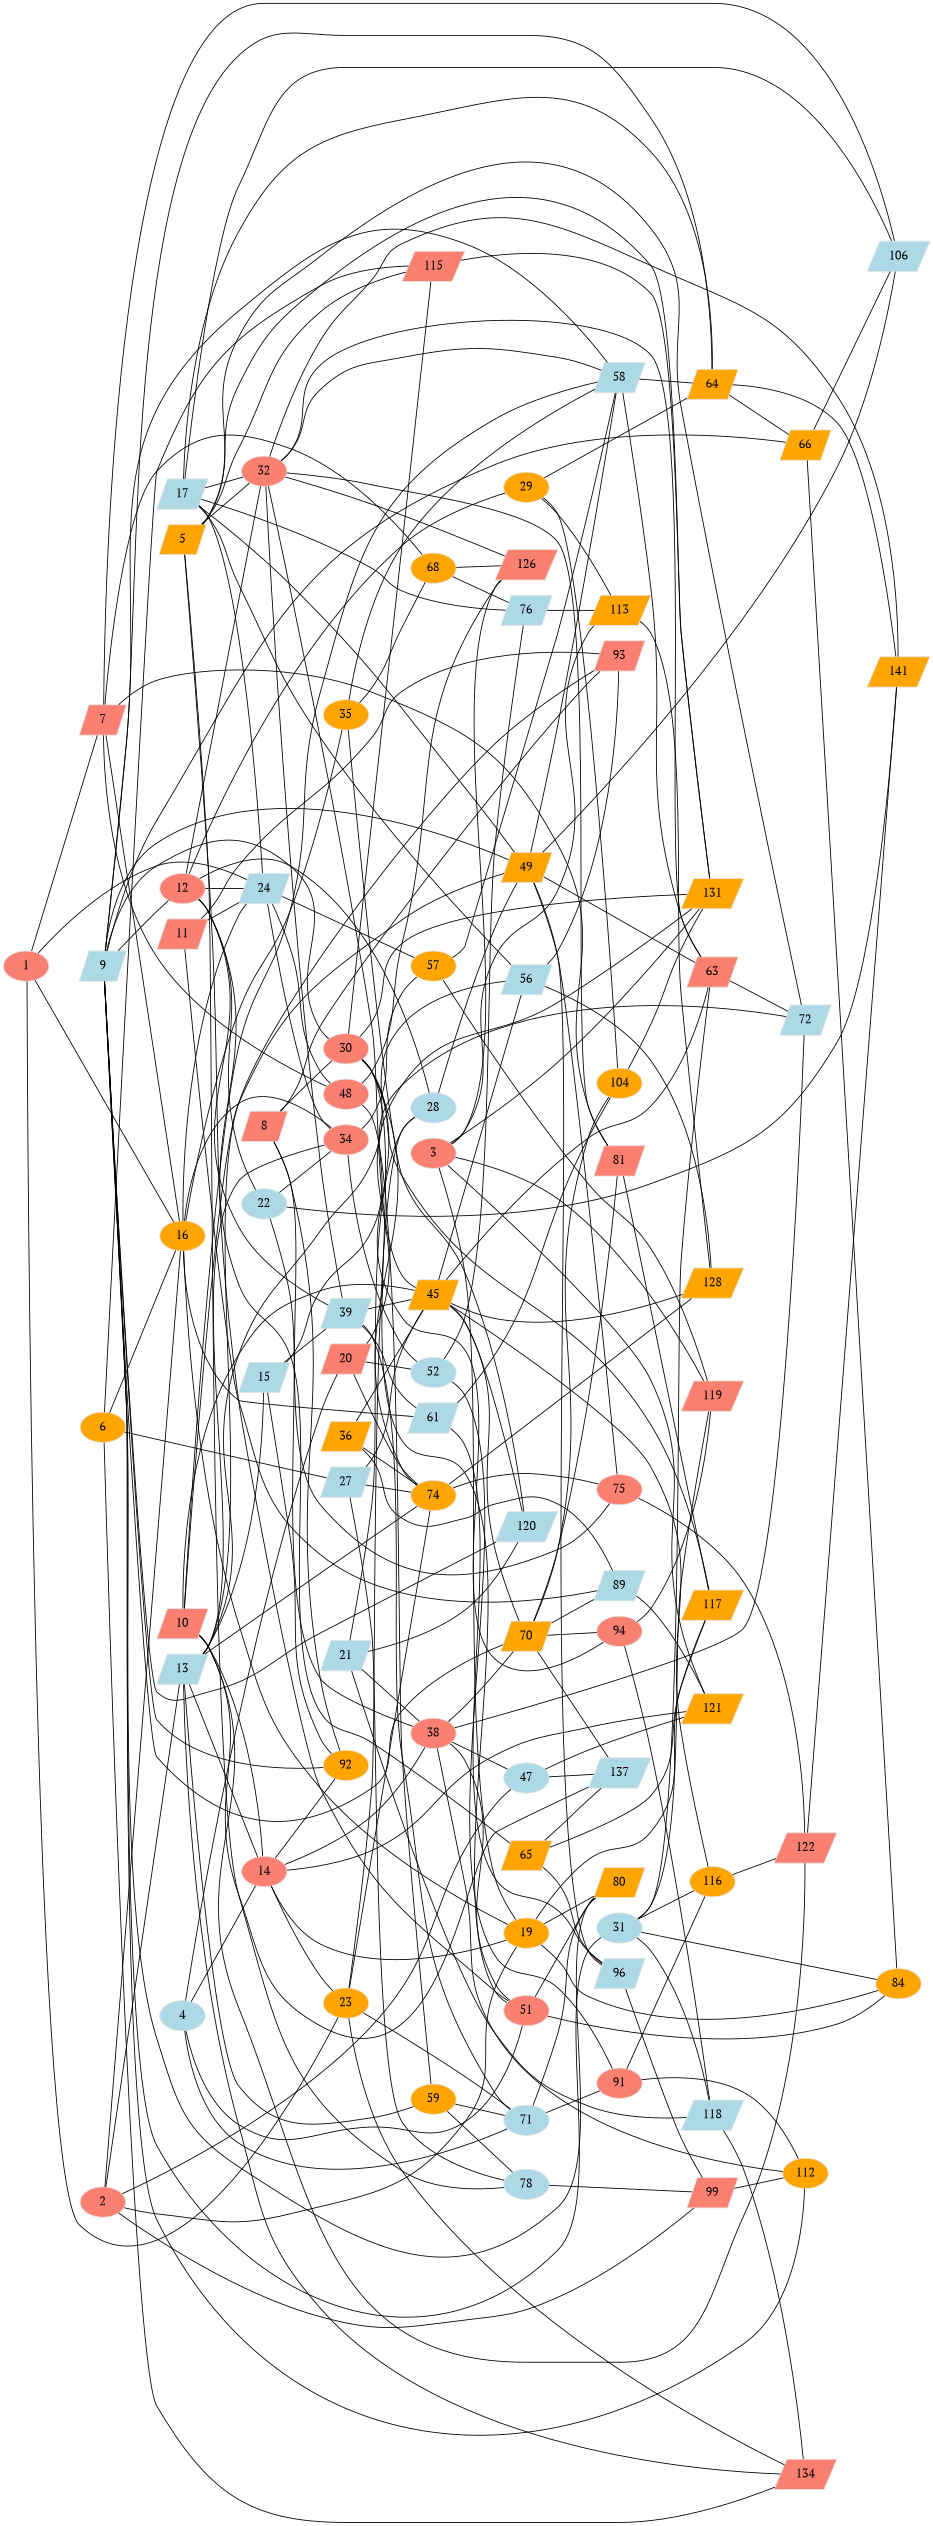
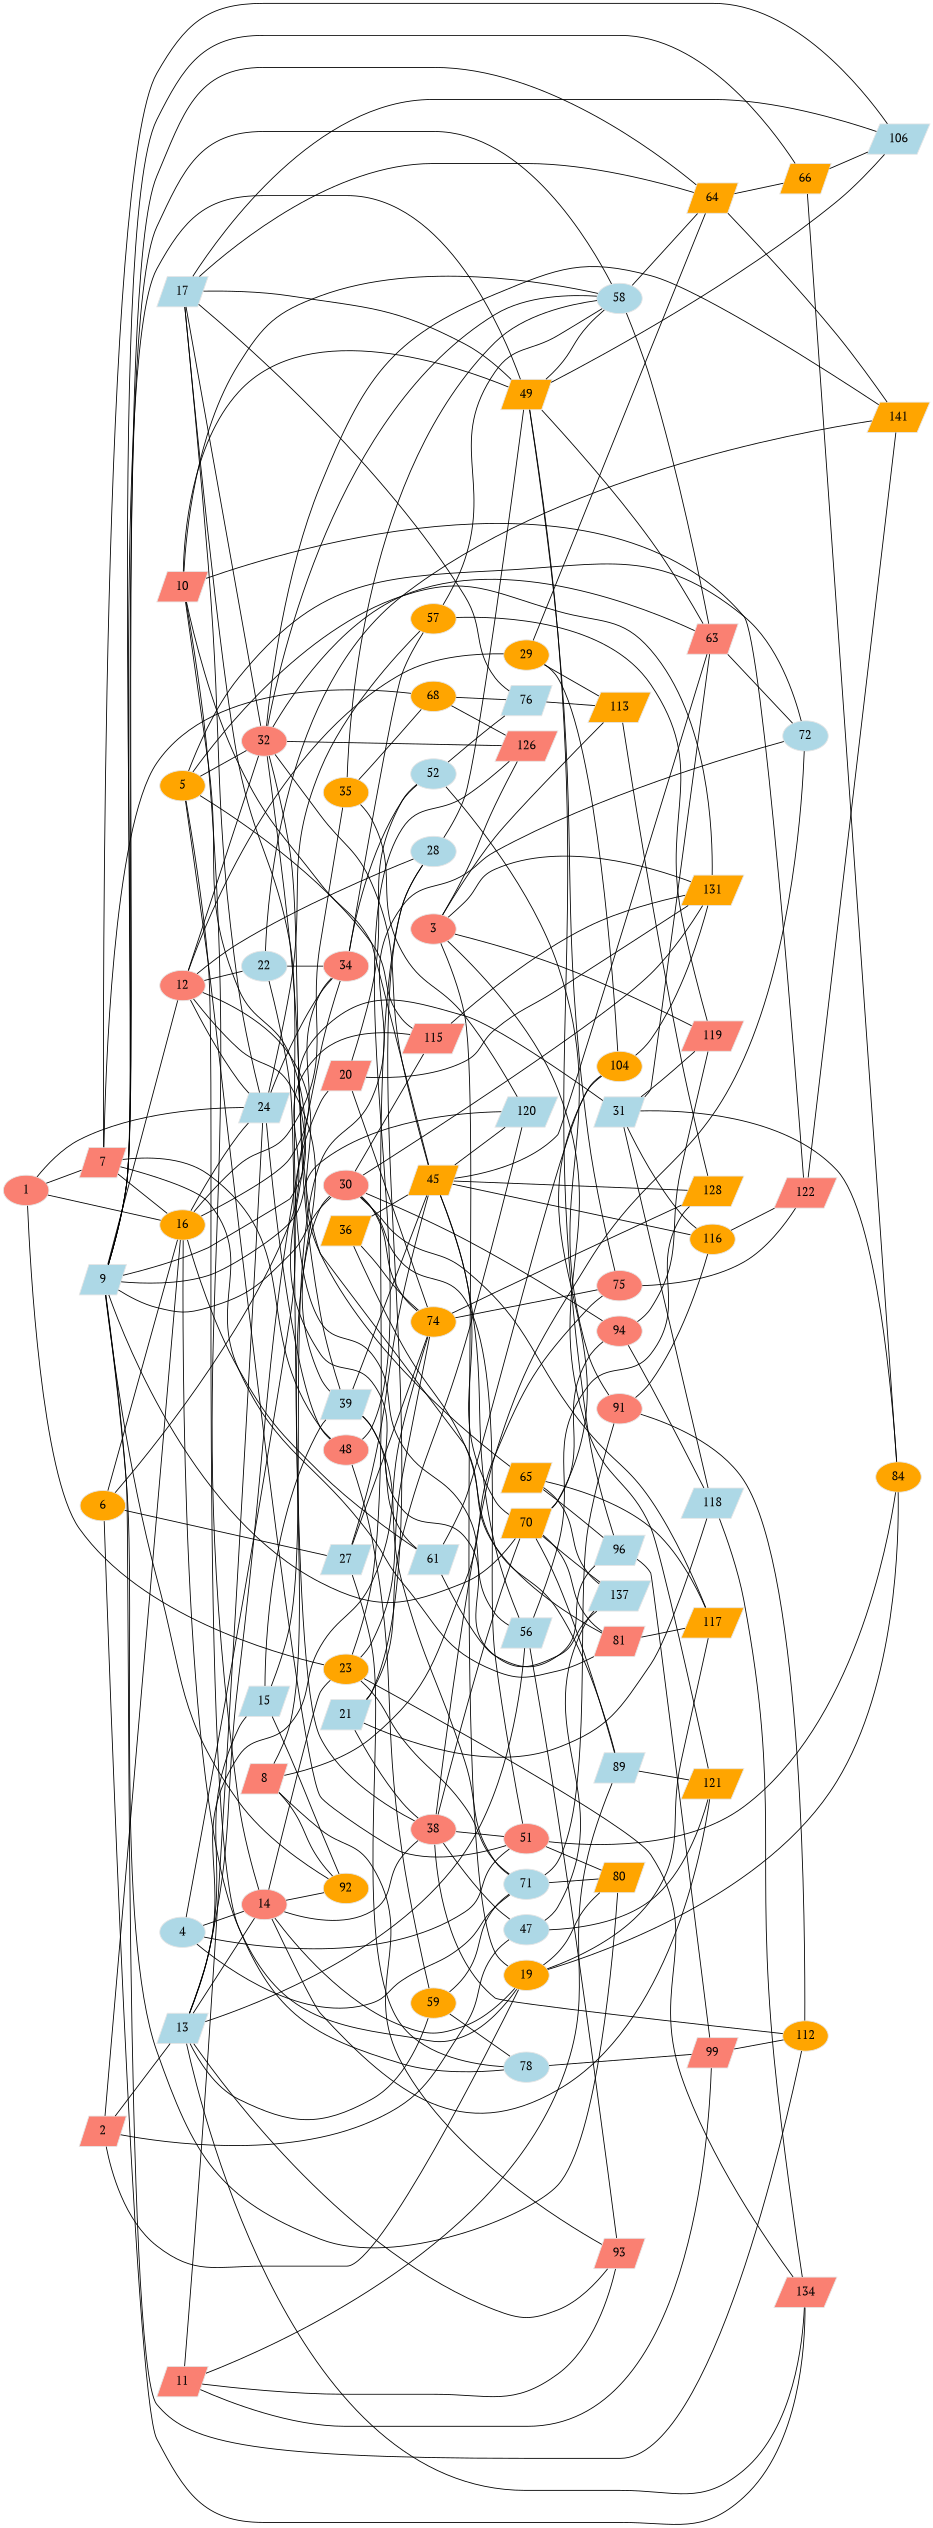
node "58": shape parallelogram -> ellipse
node "5": shape parallelogram -> ellipse
node "72": shape parallelogram -> ellipse
node "31": shape ellipse -> parallelogram
node "2": shape ellipse -> parallelogram
edge "99" -- "2": now "99" -- "11"
